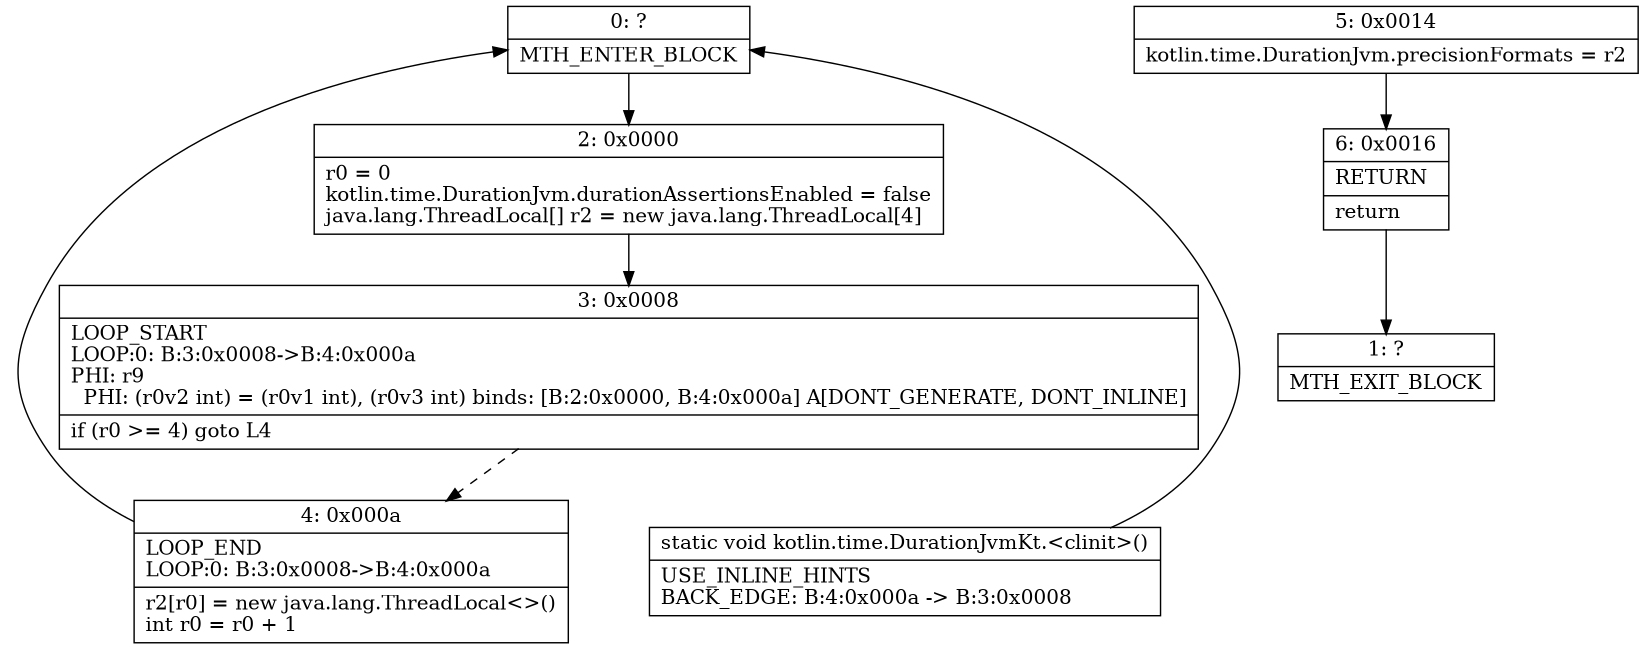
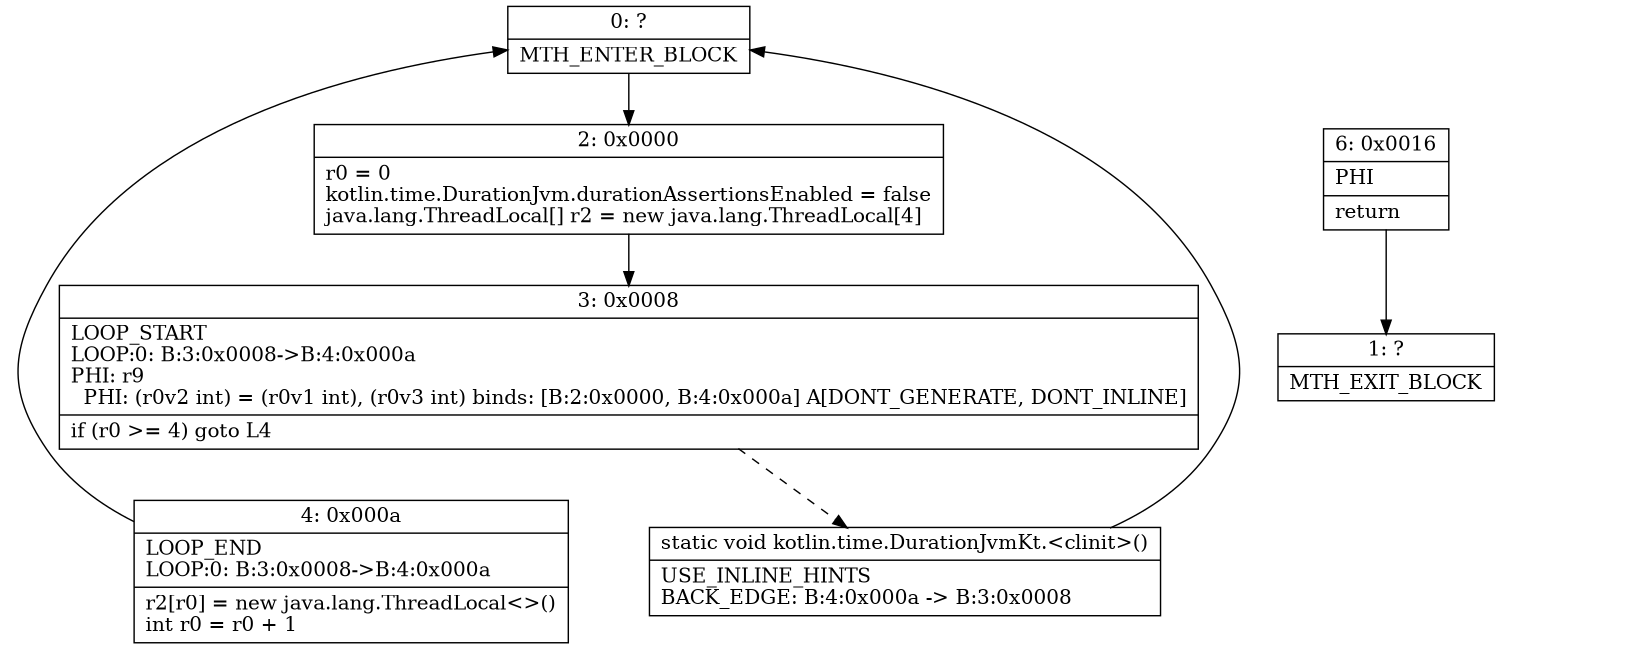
node "5: 0x0014": removed
node "6: 0x0016": text "RETURN" -> "PHI"
edge "3: 0x0008" -> "4: 0x000a": now "3: 0x0008" -> "static void kotlin.time.DurationJvmKt.<clinit>()"
